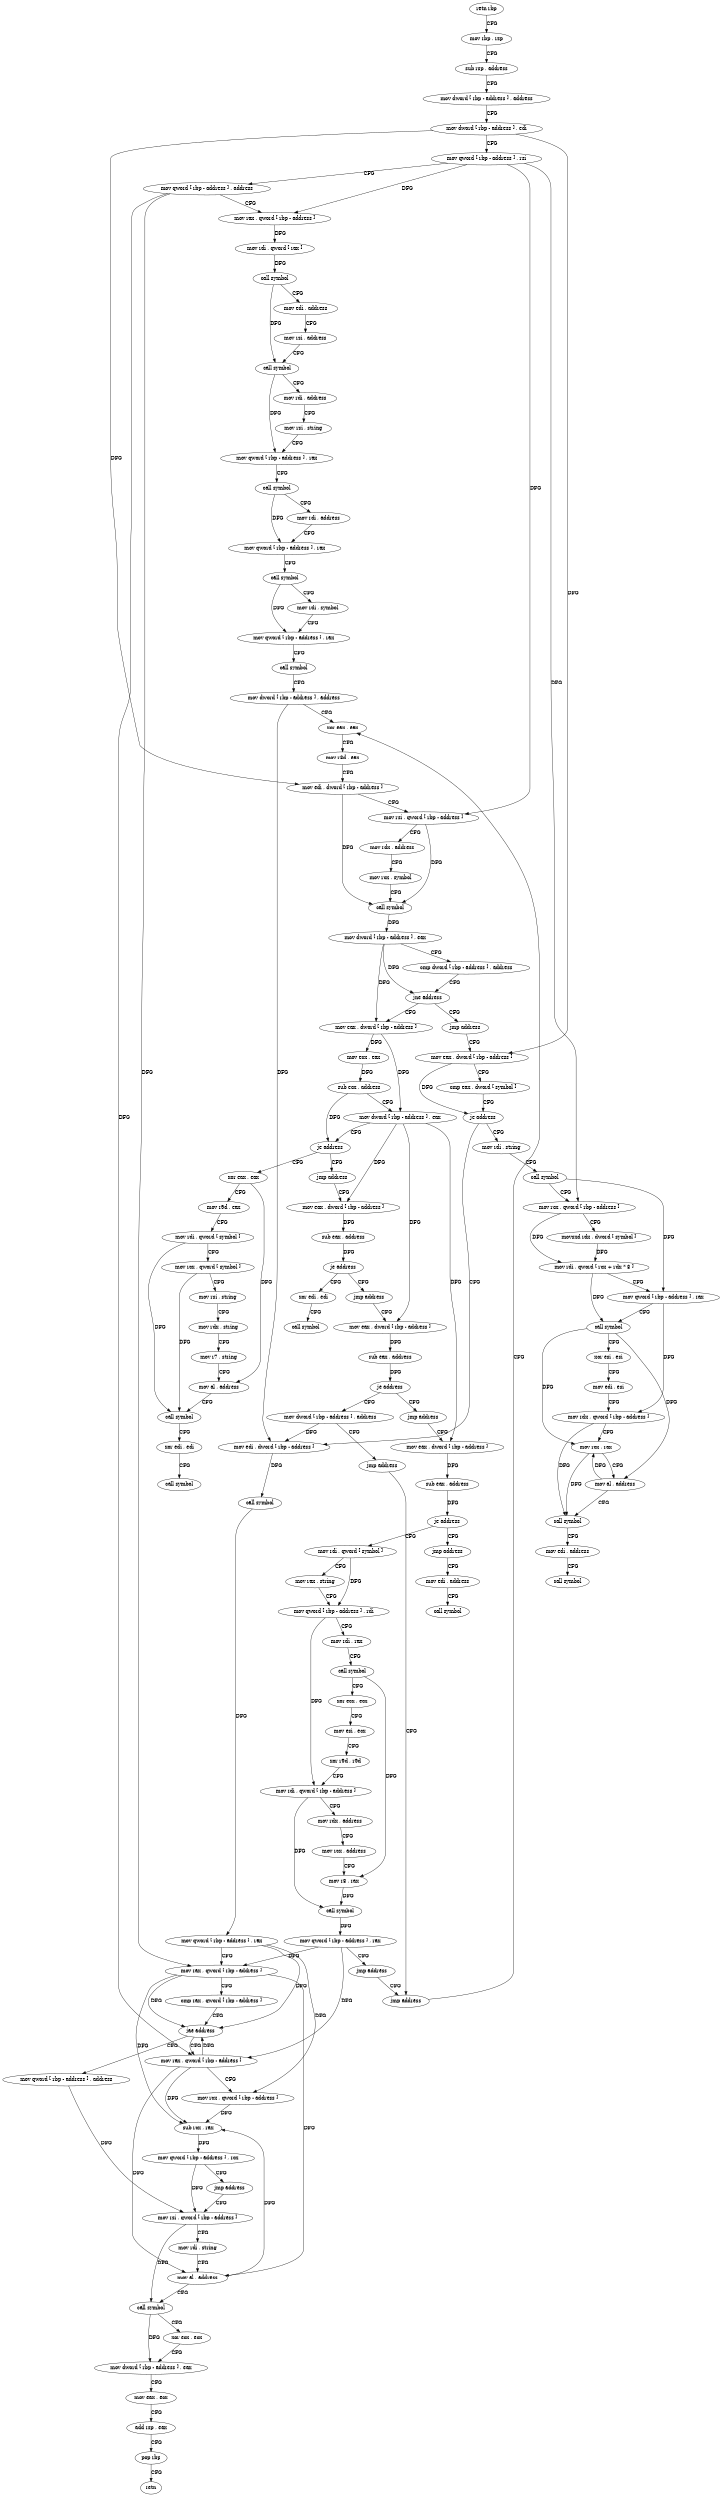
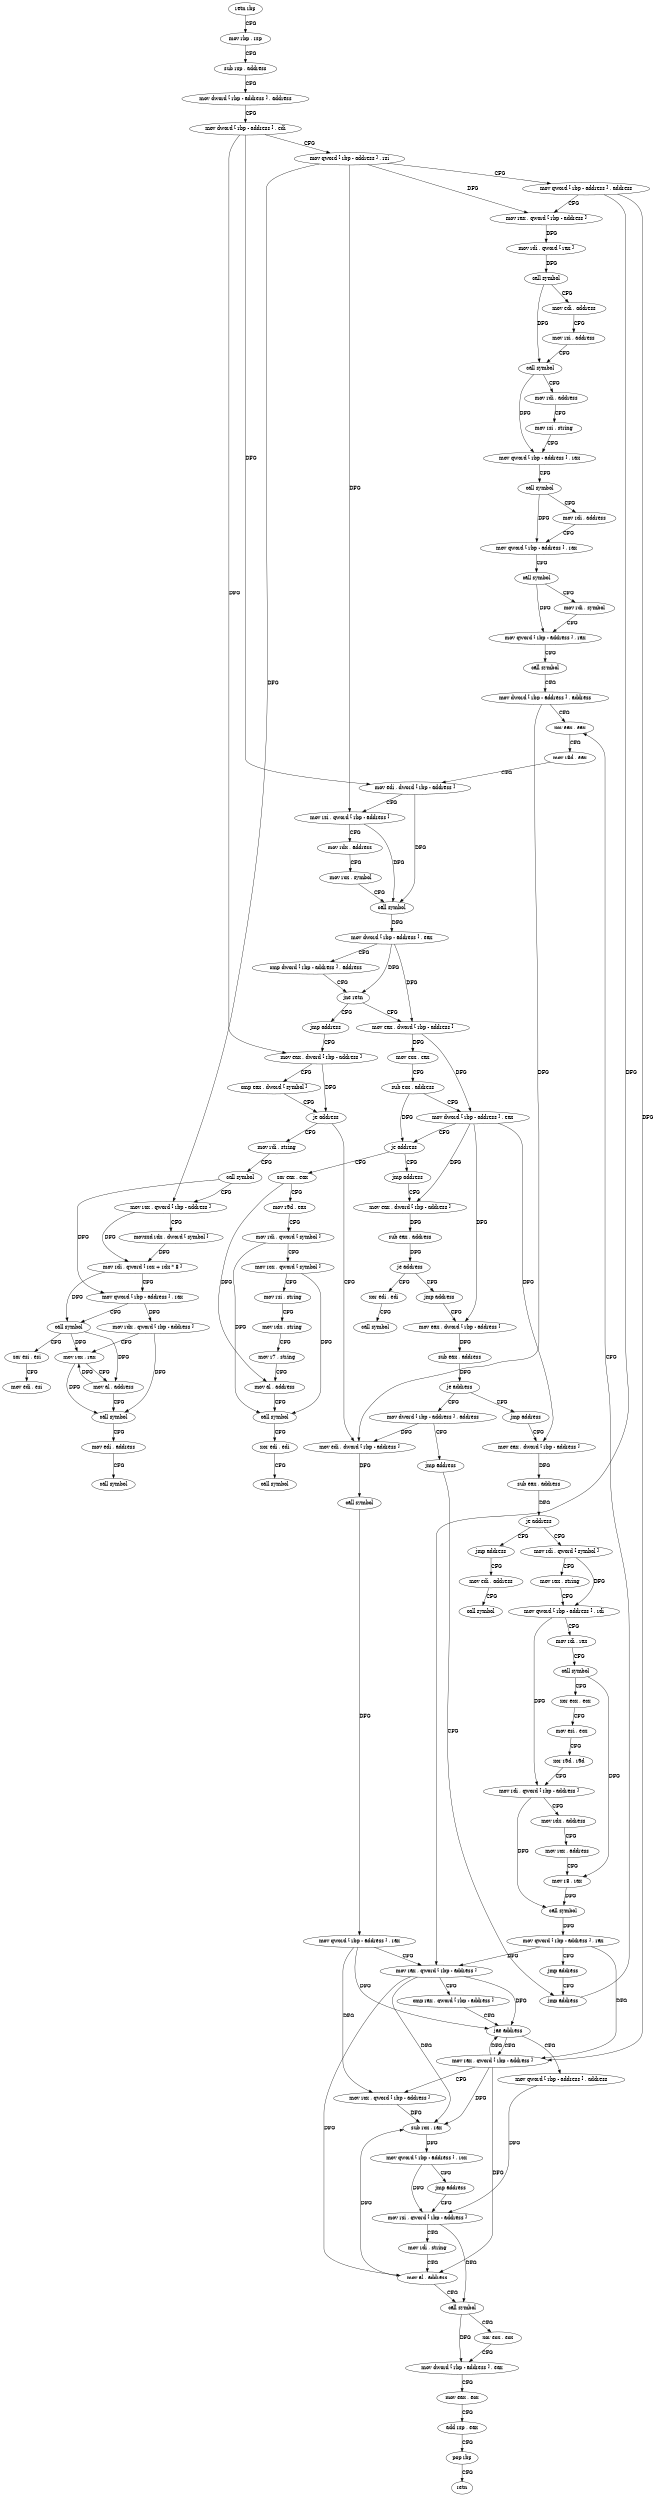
node "jne address": label "jne address" -> "jne retn"
edge "mov ecx , eax" -> "sub ecx , address": label "DFG" -> "CFG"
edge "mov edi , esi" -> "mov rdx , qword [ rbp - address ]": removed, label "CFG"
